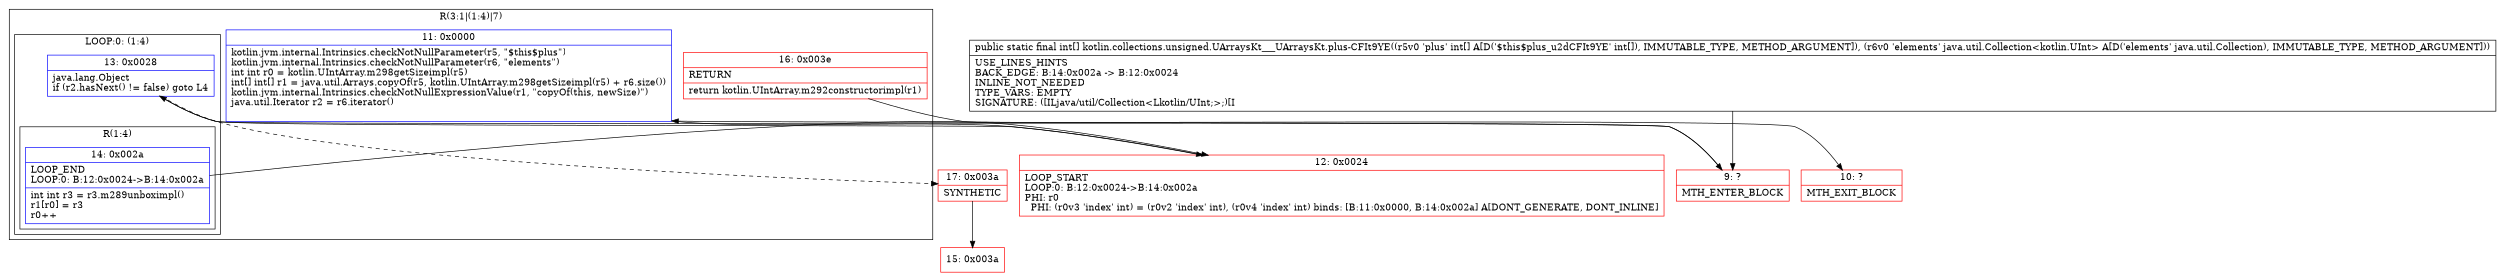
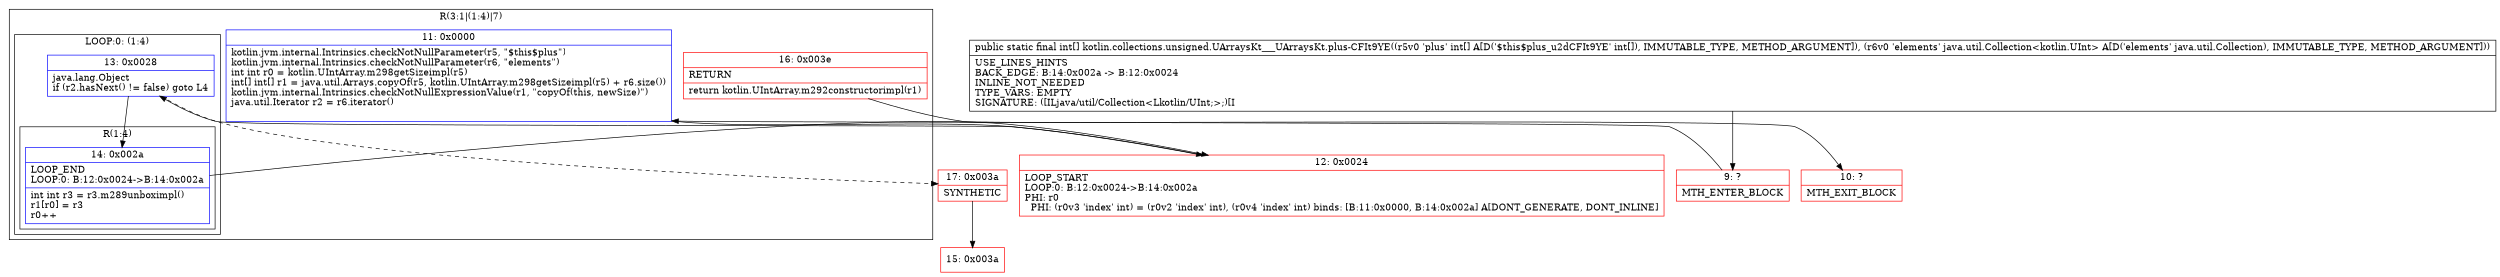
edge "13: 0x0028" -> "9: ?": now "13: 0x0028" -> "14: 0x002a"
